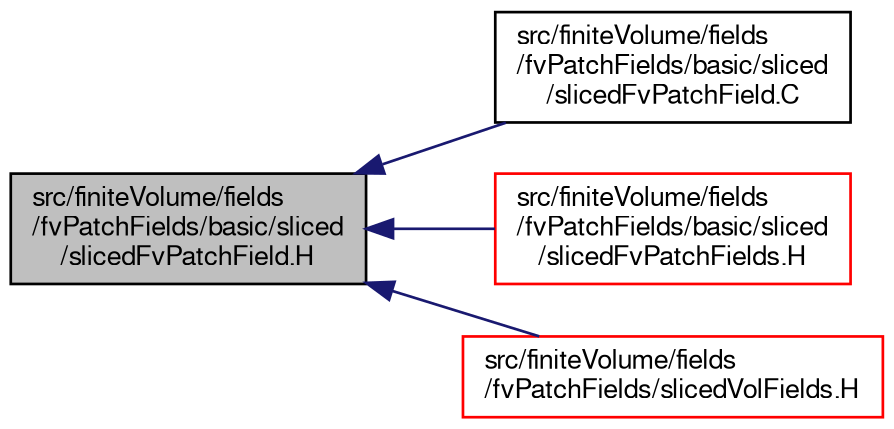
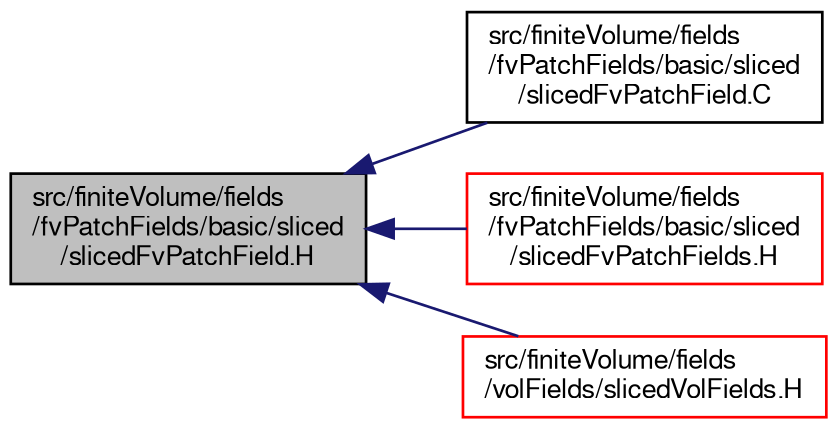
node "src/finiteVolume/fields /fvPatchFields/slicedVolFields.H": label "src/finiteVolume/fields /fvPatchFields/slicedVolFields.H" -> "src/finiteVolume/fields /volFields/slicedVolFields.H"
